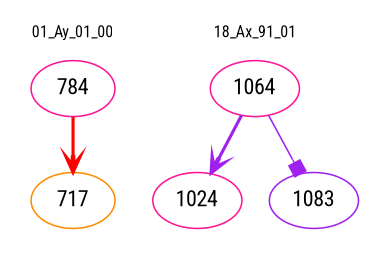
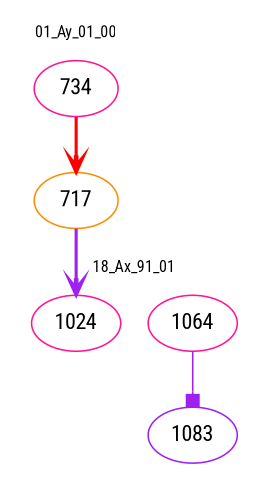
node "784": label "784" -> "734"
edge "1064" -> "1024": now "717" -> "1024"
